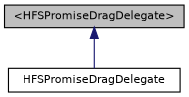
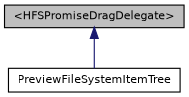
node "HFSPromiseDragDelegate": label "HFSPromiseDragDelegate" -> "PreviewFileSystemItemTree"
